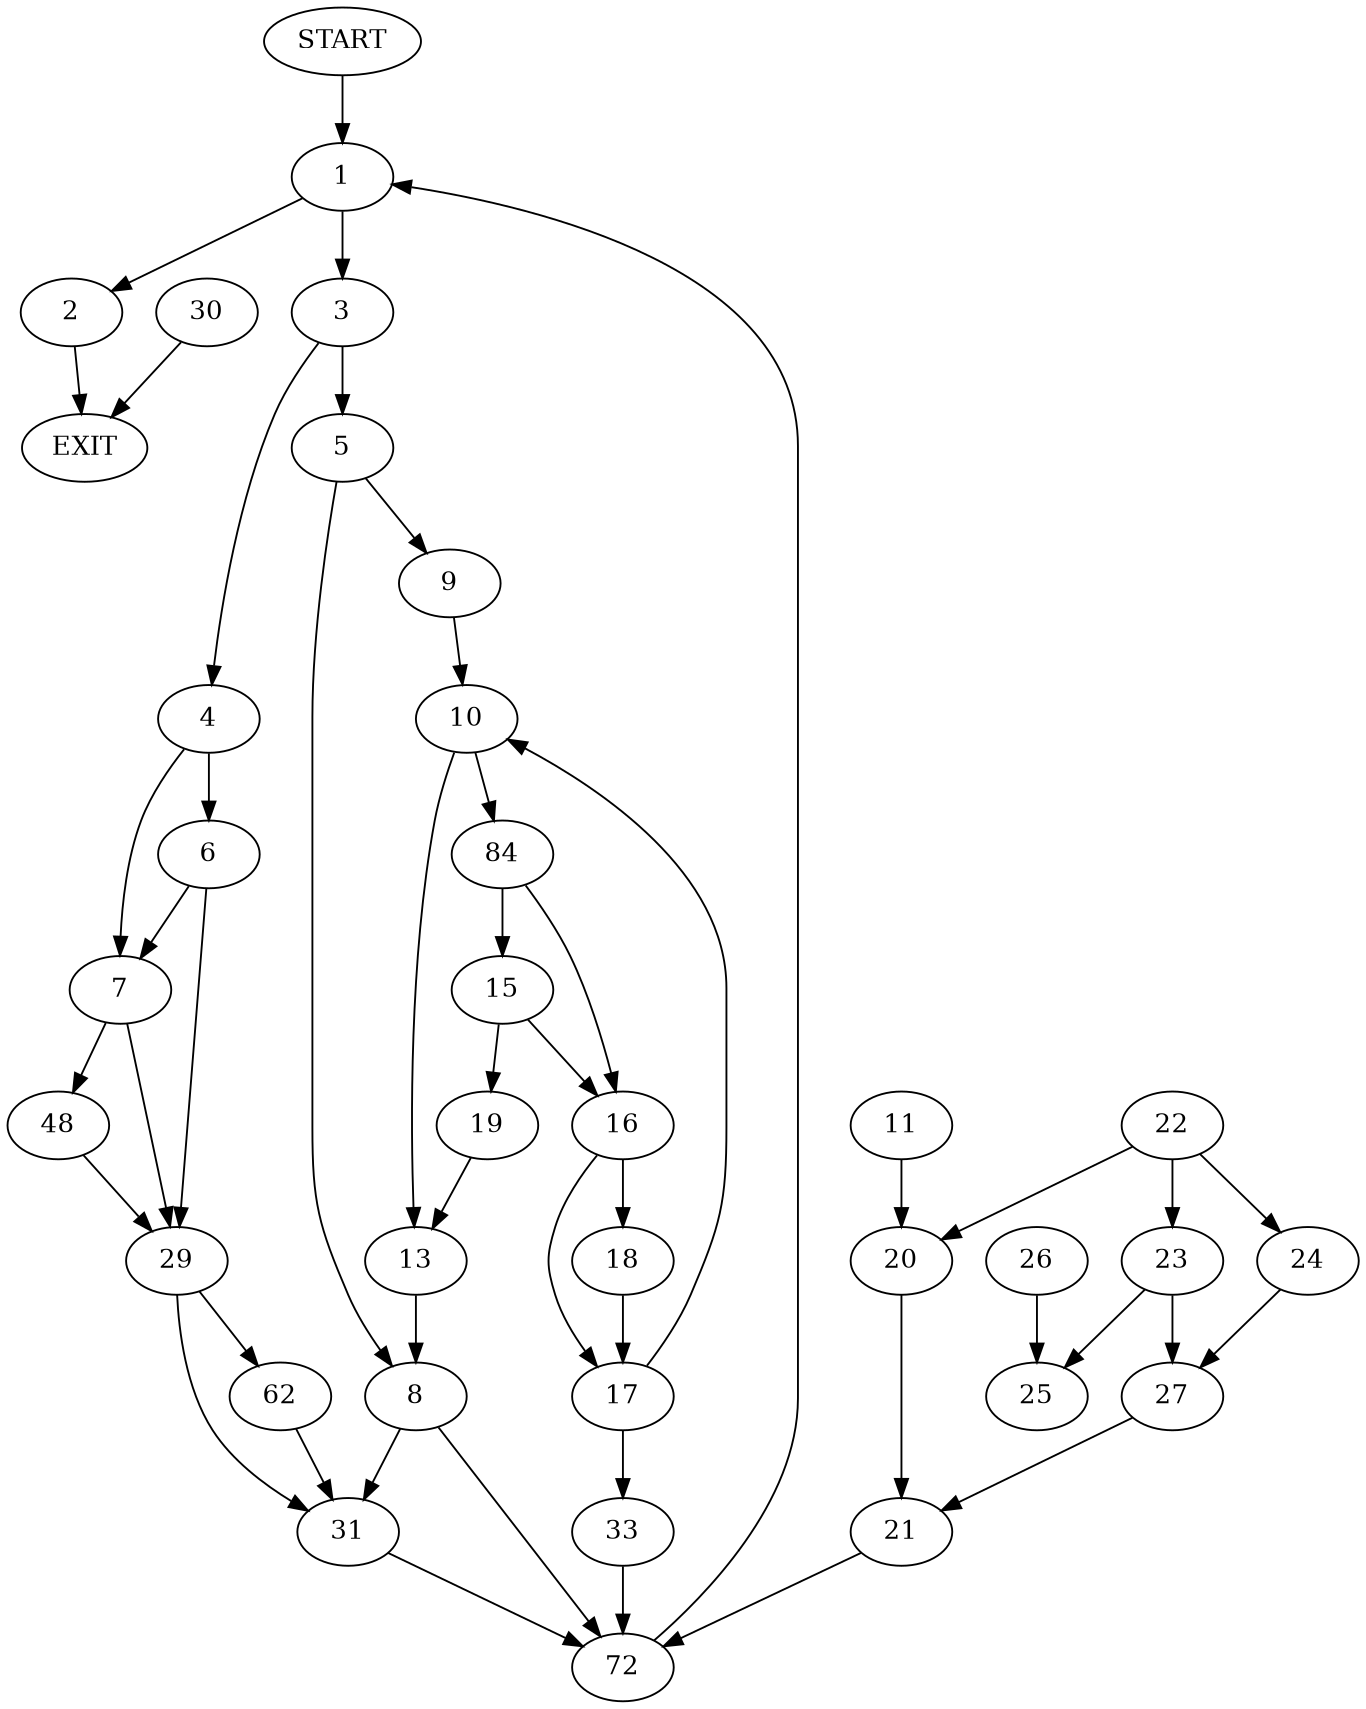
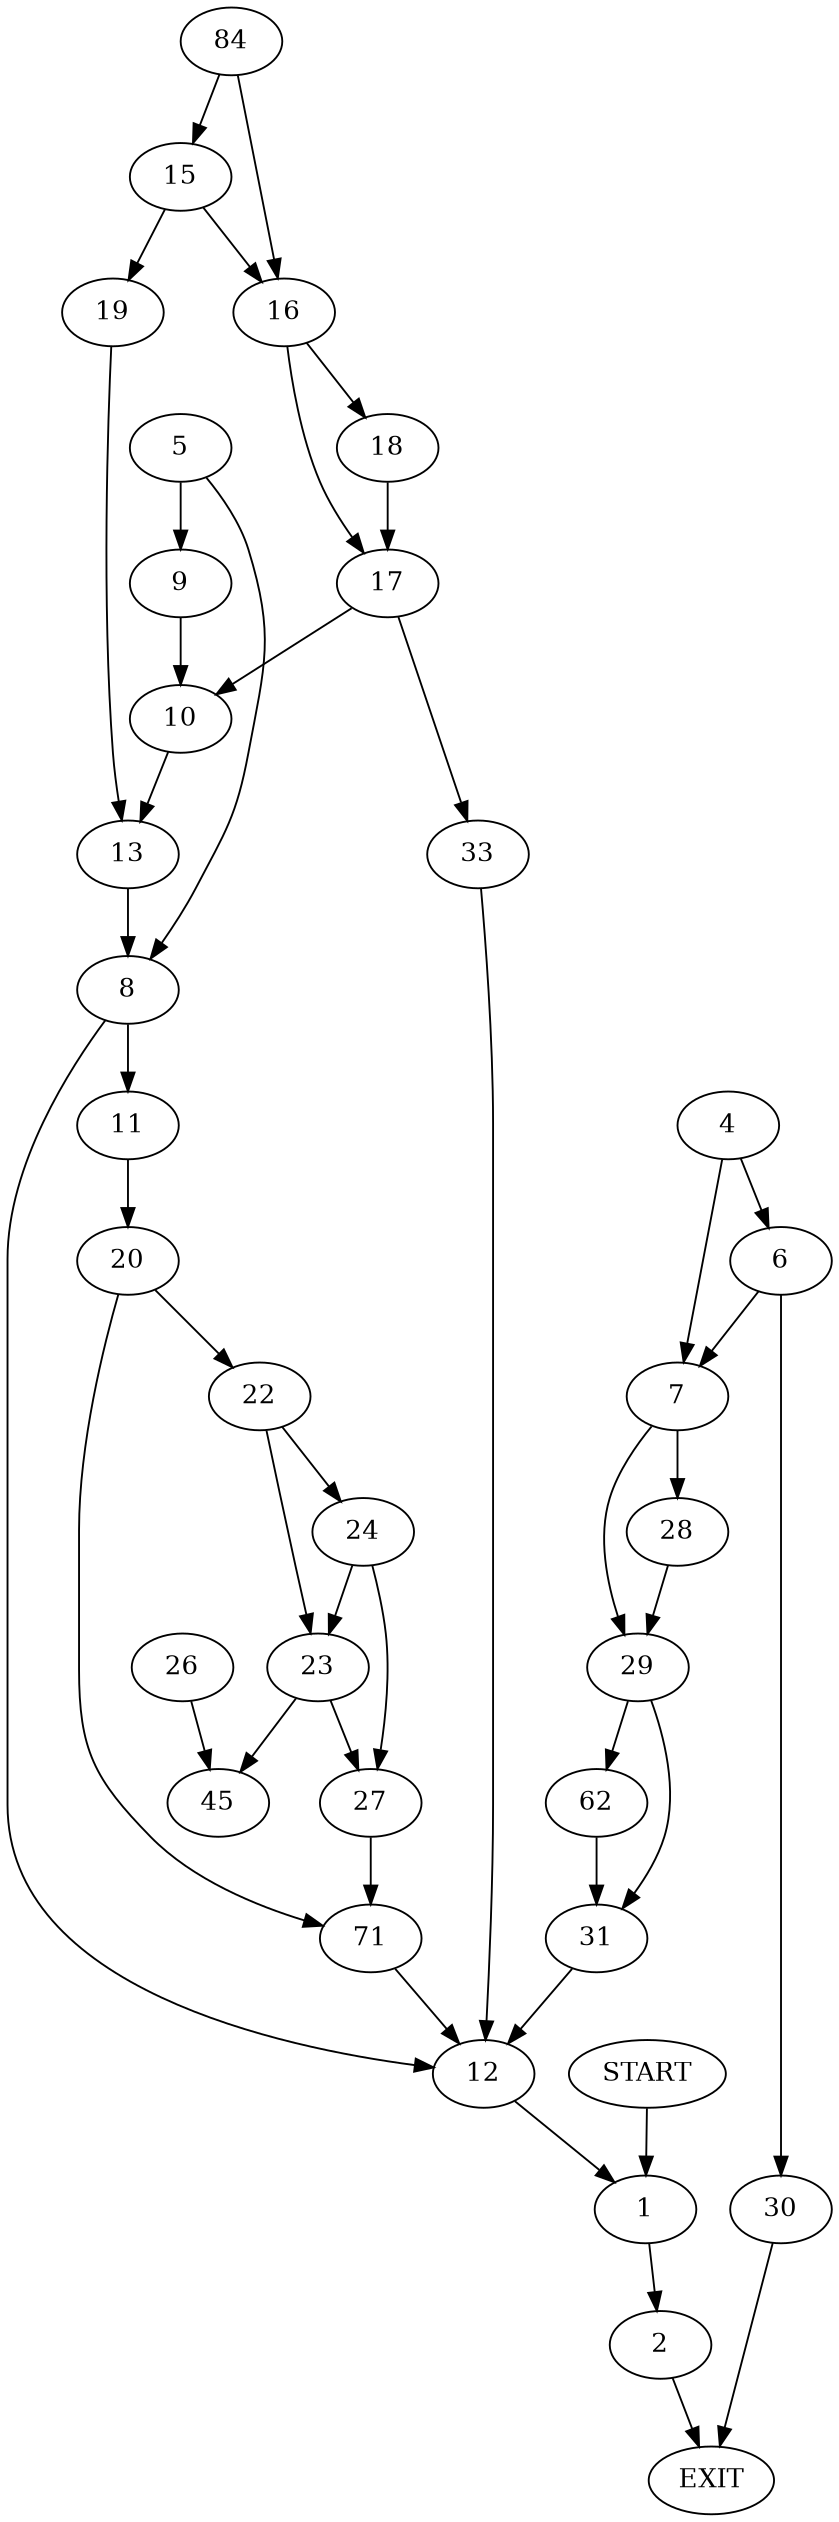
node "3": removed
edge "10" -> "84": removed
edge "6" -> "29": now "6" -> "30"
node "48": label "48" -> "28"
edge "22" -> "20": reversed
node "25": label "25" -> "45"
edge "8" -> "31": now "8" -> "11"
node "21": label "21" -> "71"
edge "24" -> "23": added
node "72": label "72" -> "12"
